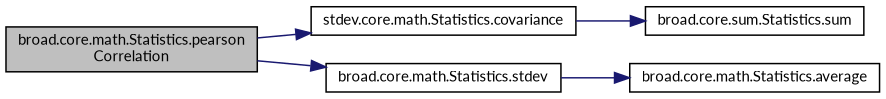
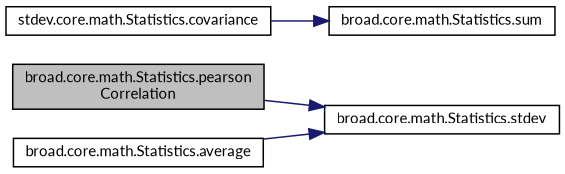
node "broad.core.sum.Statistics.sum": label "broad.core.sum.Statistics.sum" -> "broad.core.math.Statistics.sum"
edge "broad.core.math.Statistics.pearson Correlation" -> "stdev.core.math.Statistics.covariance": removed
edge "broad.core.math.Statistics.stdev" -> "broad.core.math.Statistics.average": reversed
